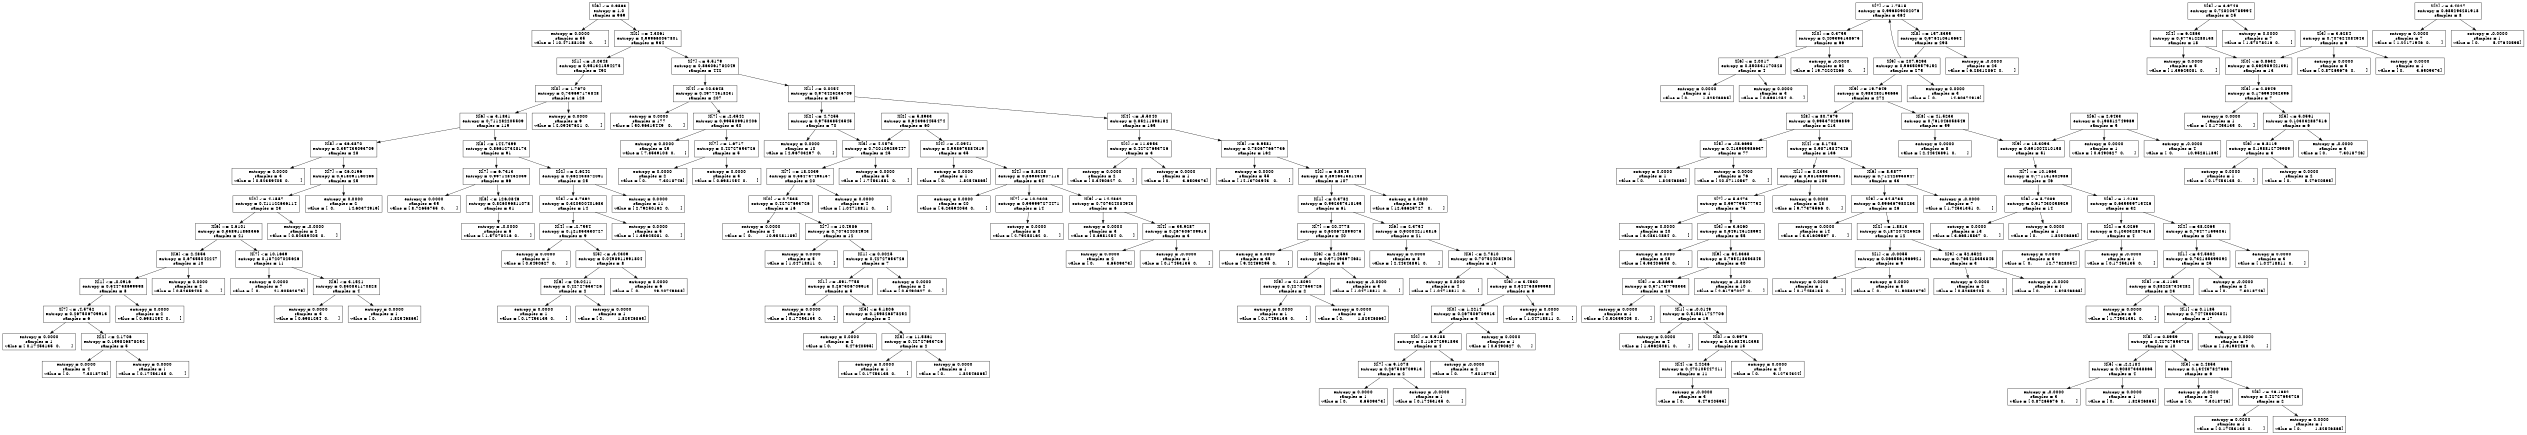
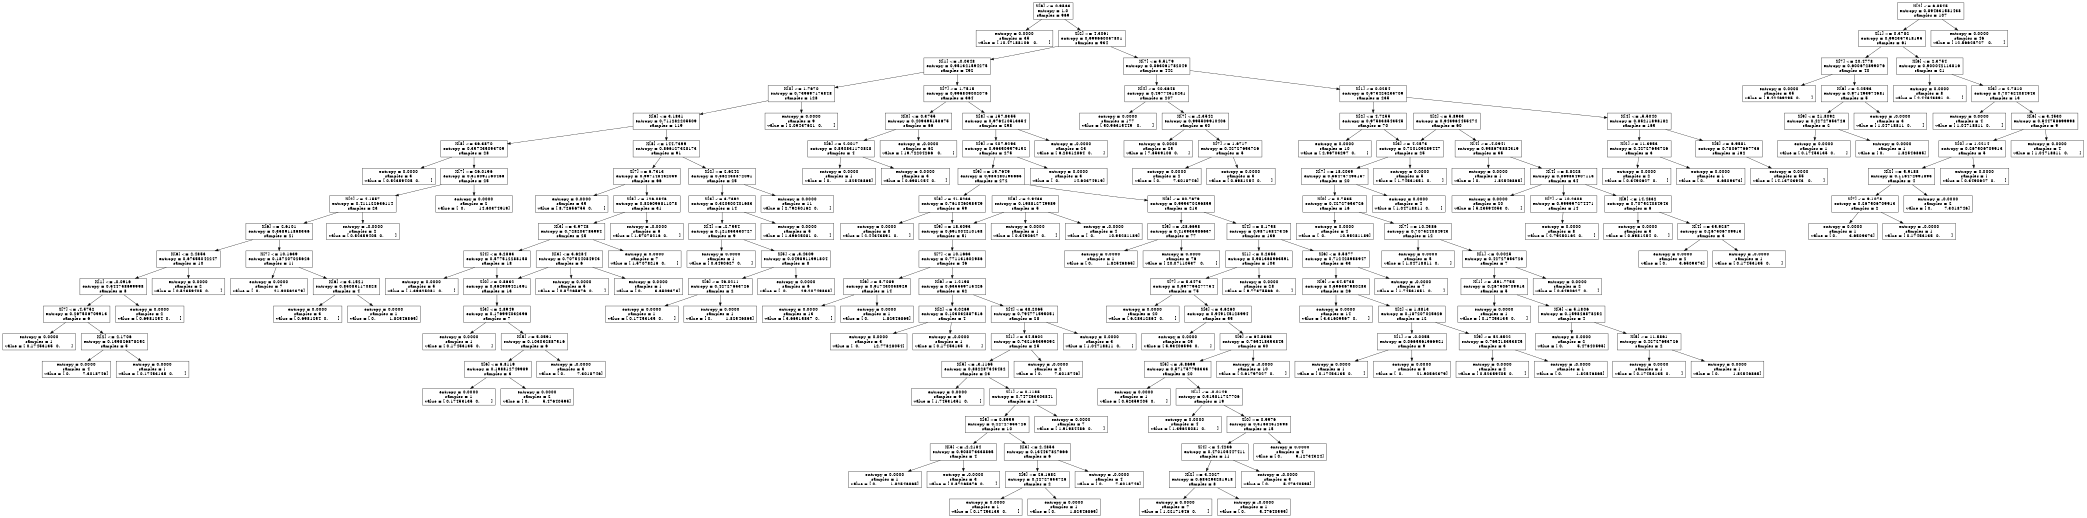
edge "X[9] <= 207.9293 entropy = 0.963509579152 samples = 275" -> "X[7] <= 1.7515 entropy = 0.996809002076 samples = 364": now "X[1] <= -0.0348 entropy = 0.951321594275 samples = 492" -> "X[7] <= 1.7515 entropy = 0.996809002076 samples = 364"
edge "X[5] <= 6.9581 entropy = 0.780677667736 samples = 162" -> "X[2] <= 6.8545 entropy = 0.894631581438 samples = 107": removed
edge "X[8] <= 126.0846 entropy = 0.826096811078 samples = 31" -> "X[3] <= 3.9748 entropy = 0.728203785994 samples = 25": added
edge "X[4] <= 4.4236 entropy = 0.470105447411 samples = 11" -> "X[2] <= 3.4027 entropy = 0.685293281918 samples = 8": added
